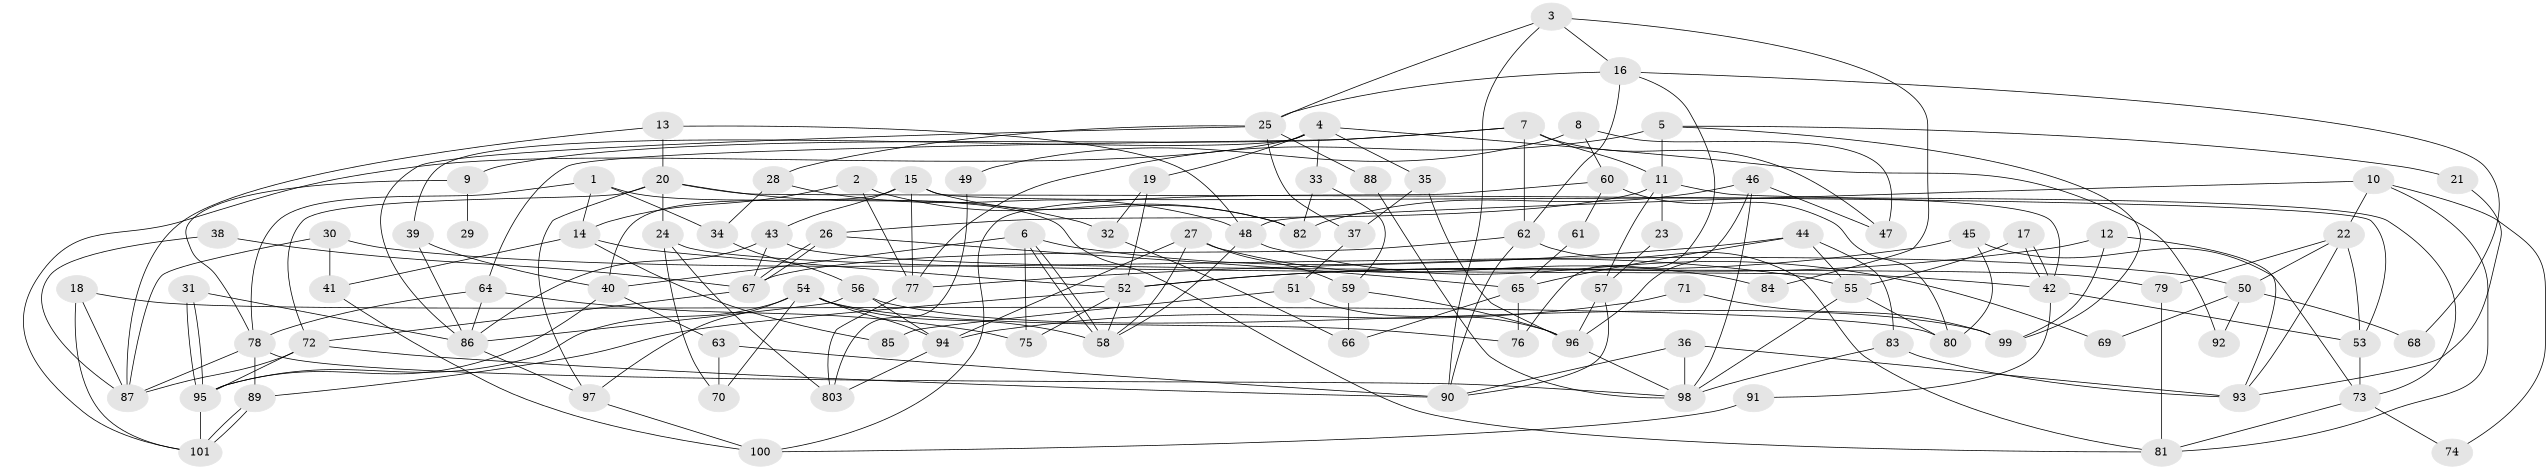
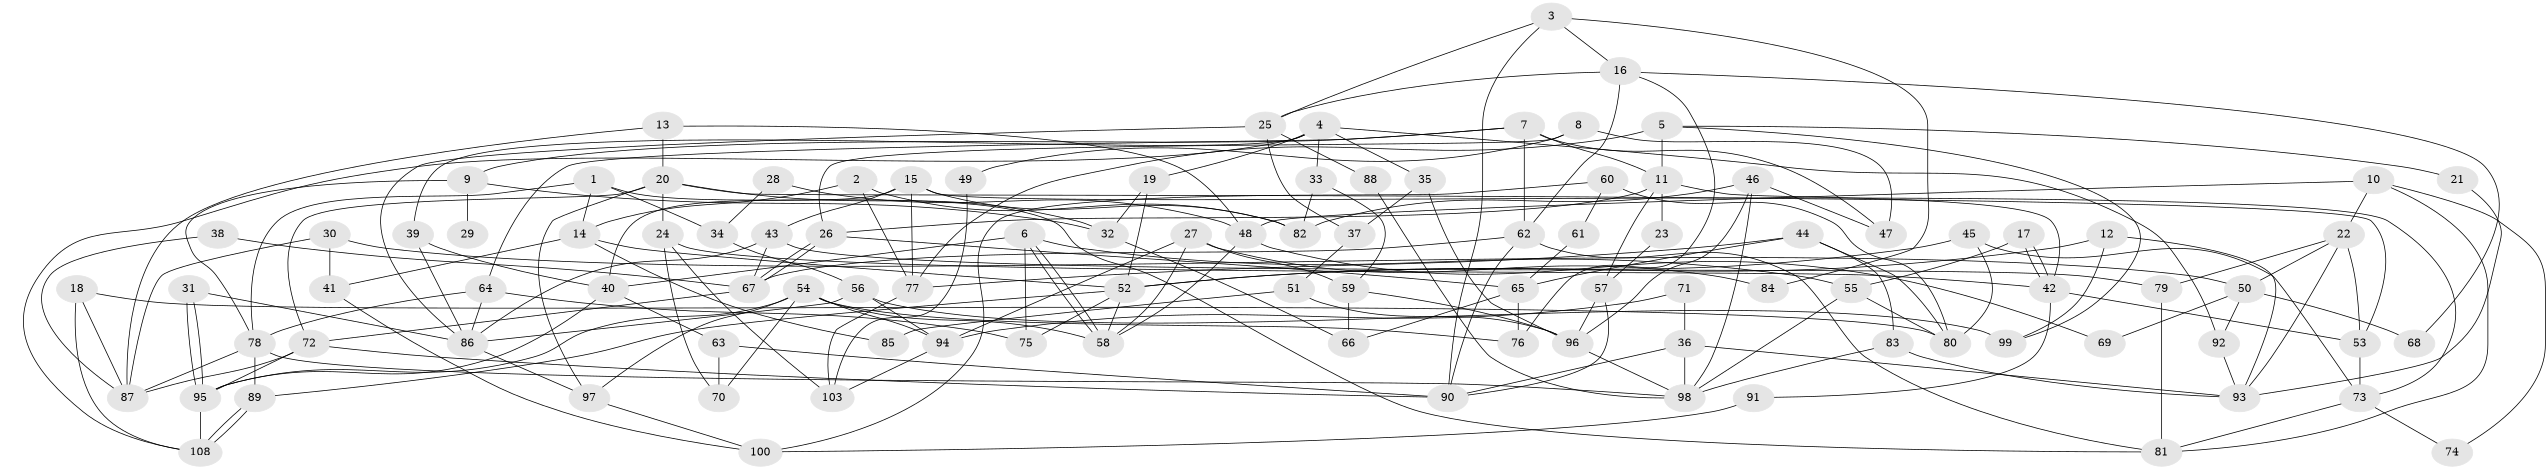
edge "25" -- "28": removed
edge "8" -- "60": now "8" -- "26"
edge "9" -- "32": added
edge "44" -- "55": now "44" -- "80"
edge "71" -- "99": now "71" -- "36"
edge "92" -- "93": added
node "803": label "803" -> "103"
node "101": label "101" -> "108"
